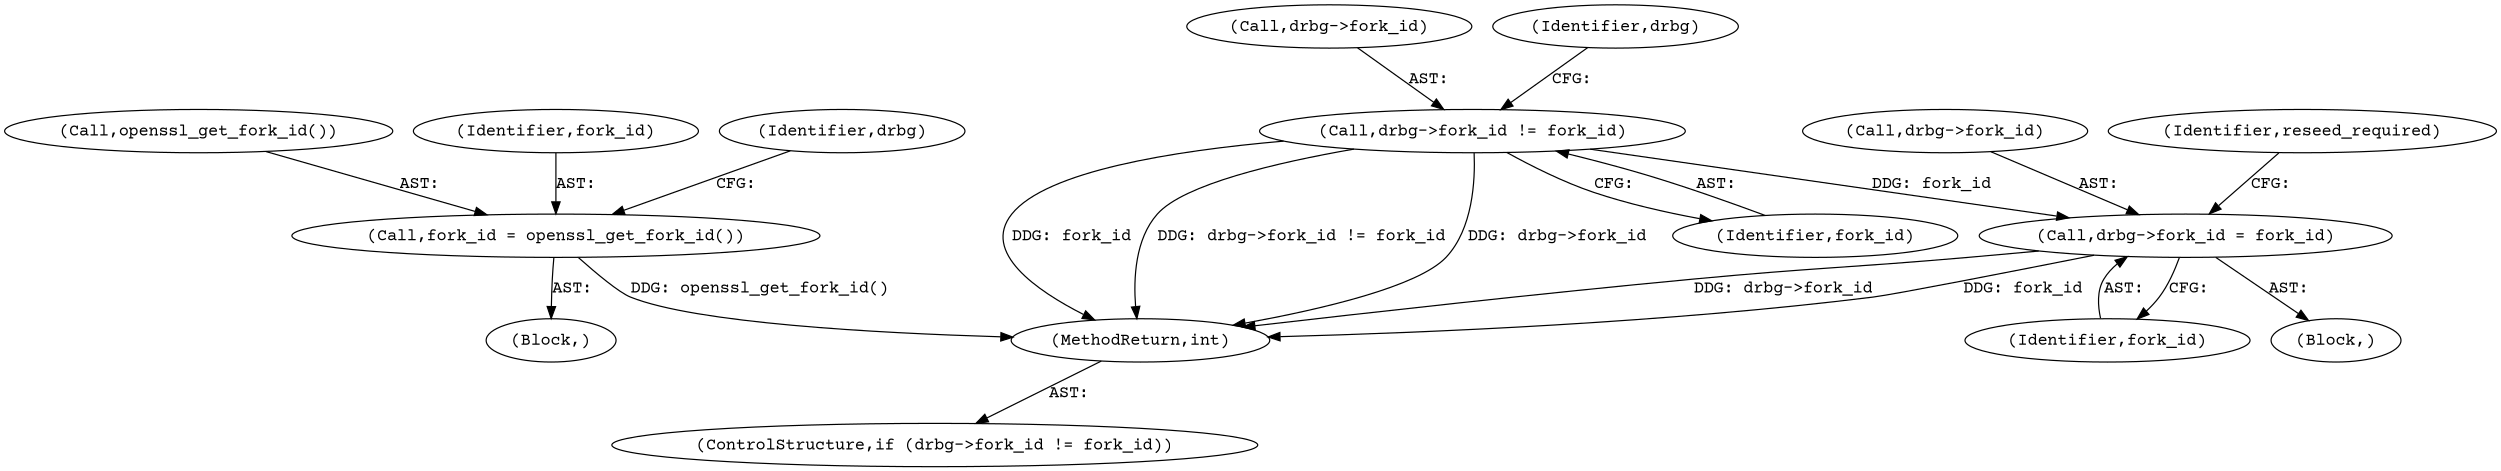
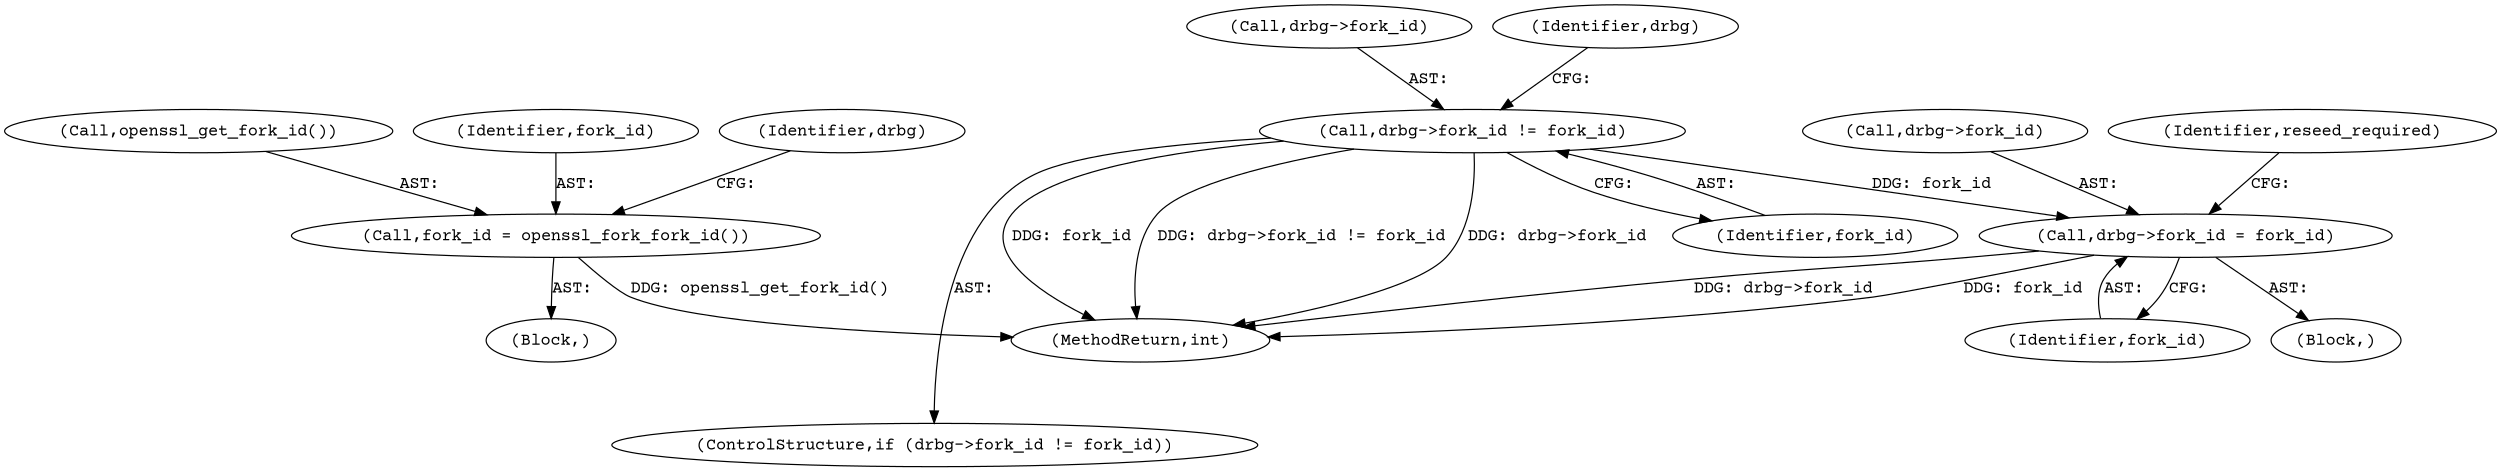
node "(Call,fork_id = openssl_get_fork_id())": label "(Call,fork_id = openssl_get_fork_id())" -> "(Call,fork_id = openssl_fork_fork_id())"
edge "(MethodReturn,int)" -> "(ControlStructure,if (drbg->fork_id != fork_id))": now "(Call,drbg->fork_id != fork_id)" -> "(ControlStructure,if (drbg->fork_id != fork_id))"
